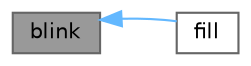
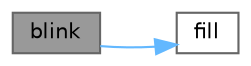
edge "fill" -> "blink": reversed
